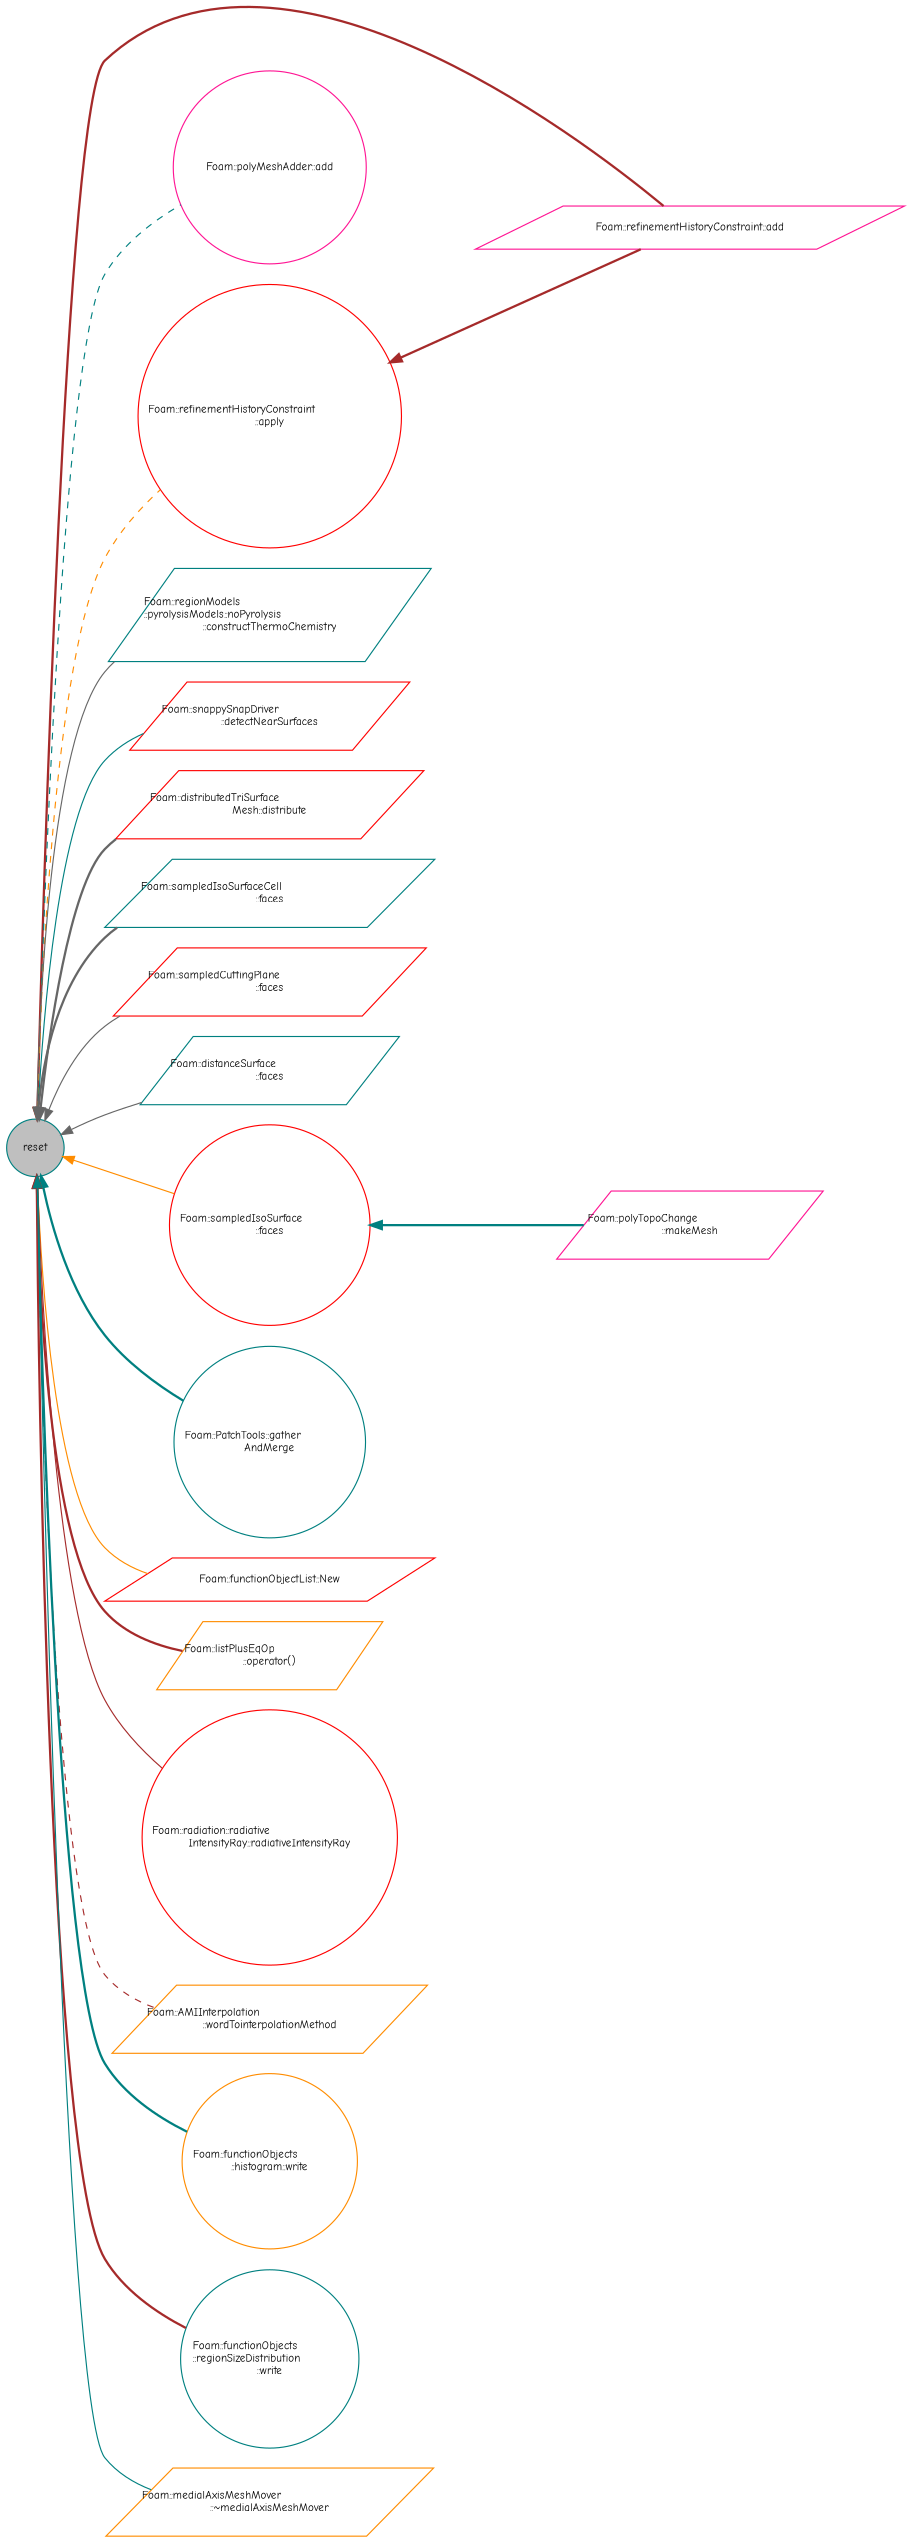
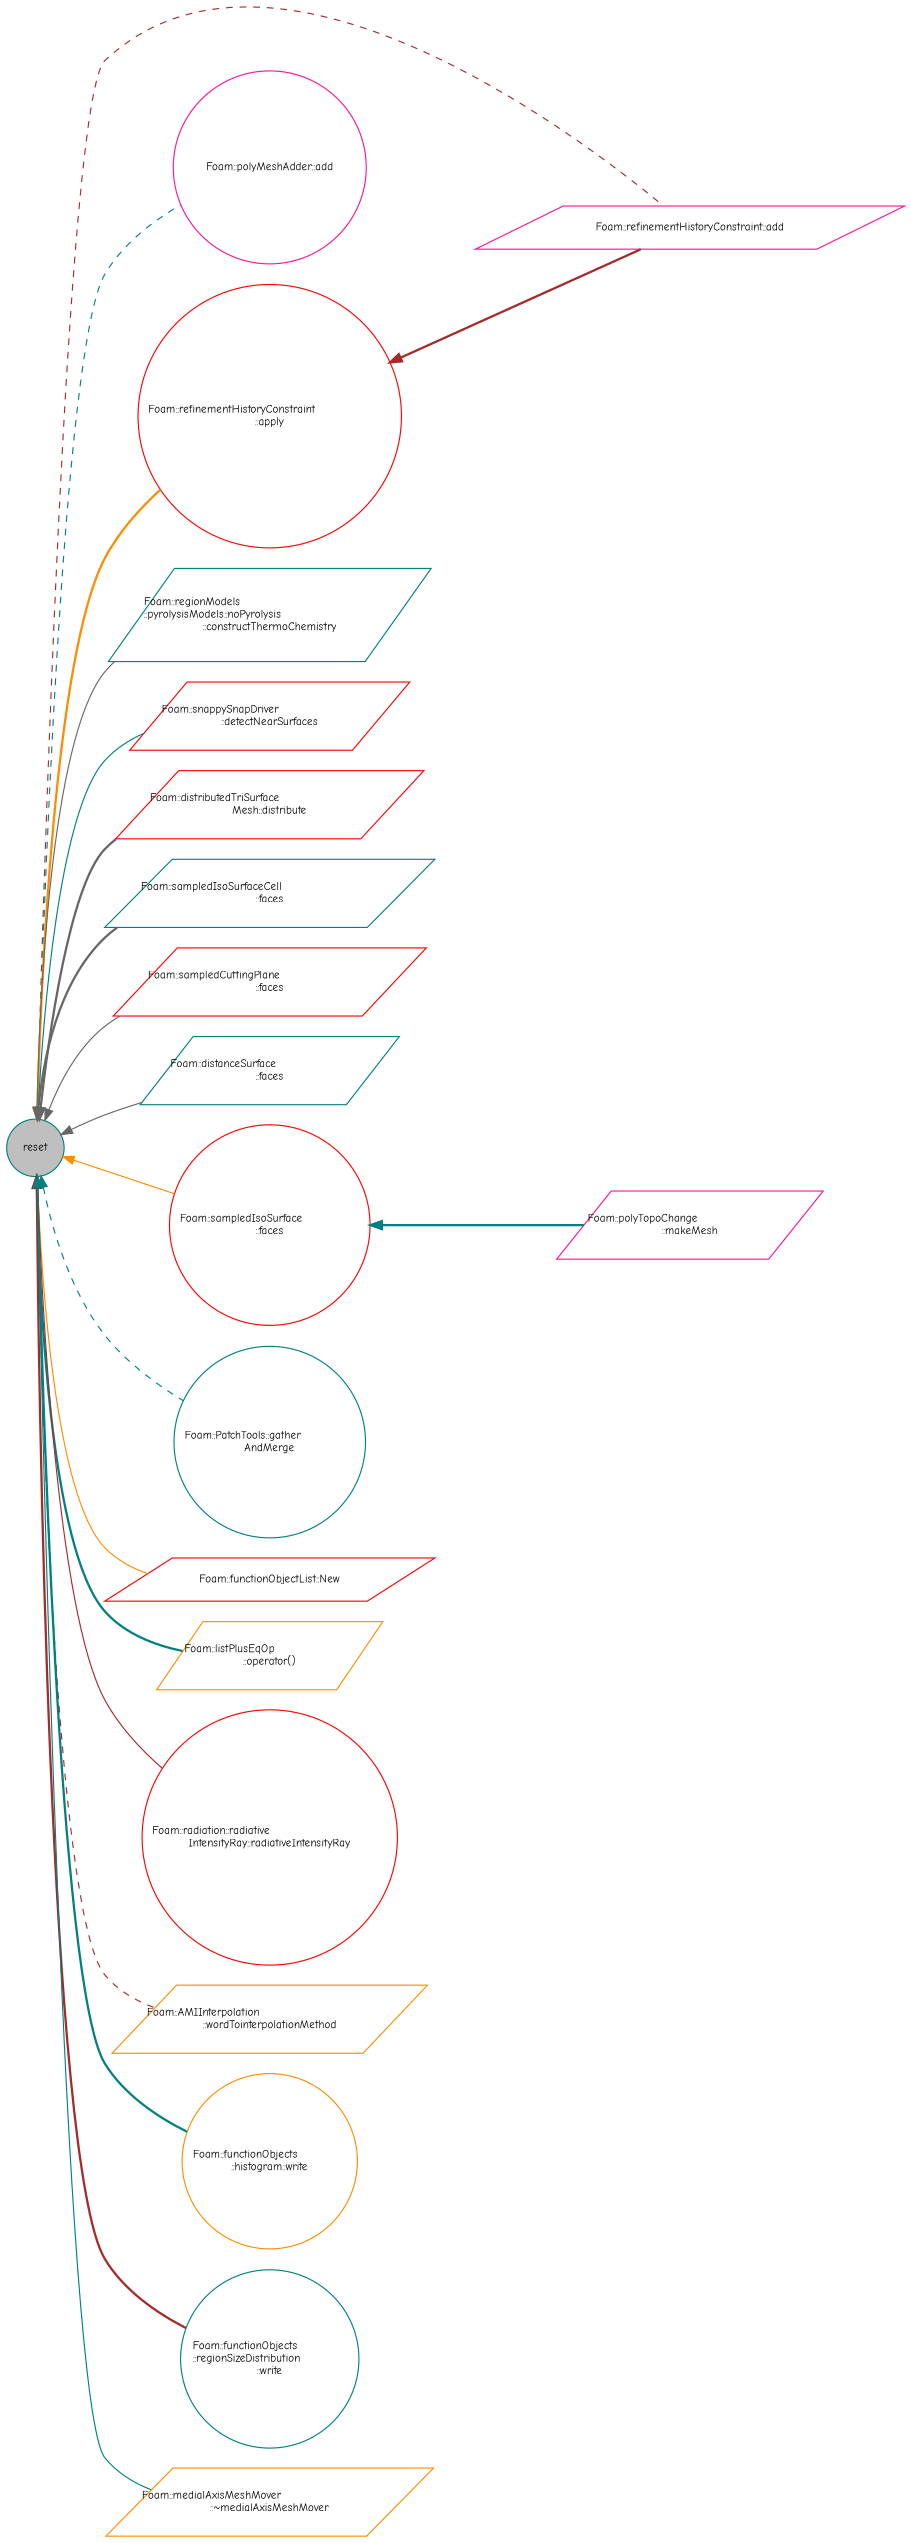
edge "Foam::refinementHistoryConstraint::add" -> "reset": style bold -> dashed
edge "Foam::refinementHistoryConstraint ::apply" -> "reset": style dashed -> bold
edge "Foam::PatchTools::gather AndMerge" -> "reset": style bold -> dashed
edge "Foam::listPlusEqOp ::operator()" -> "reset": color brown -> teal
